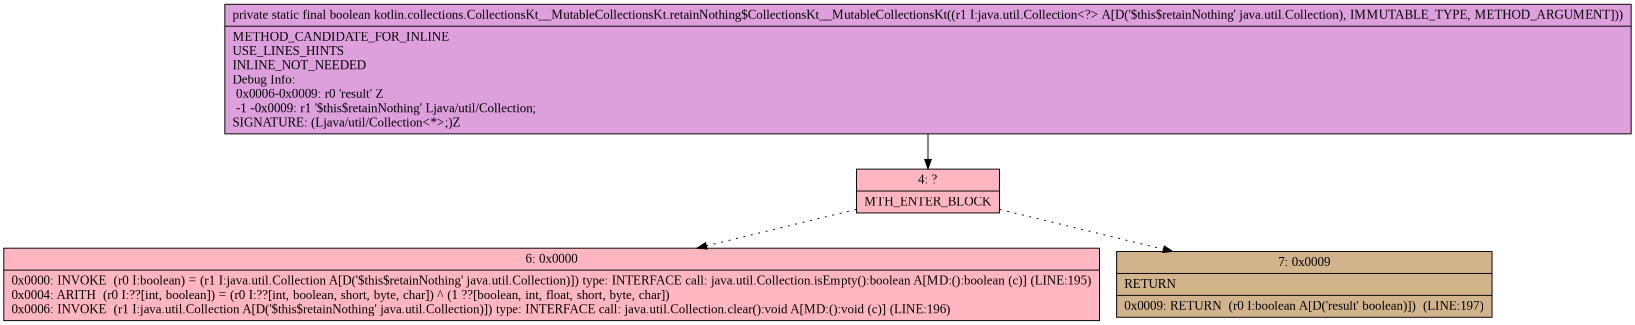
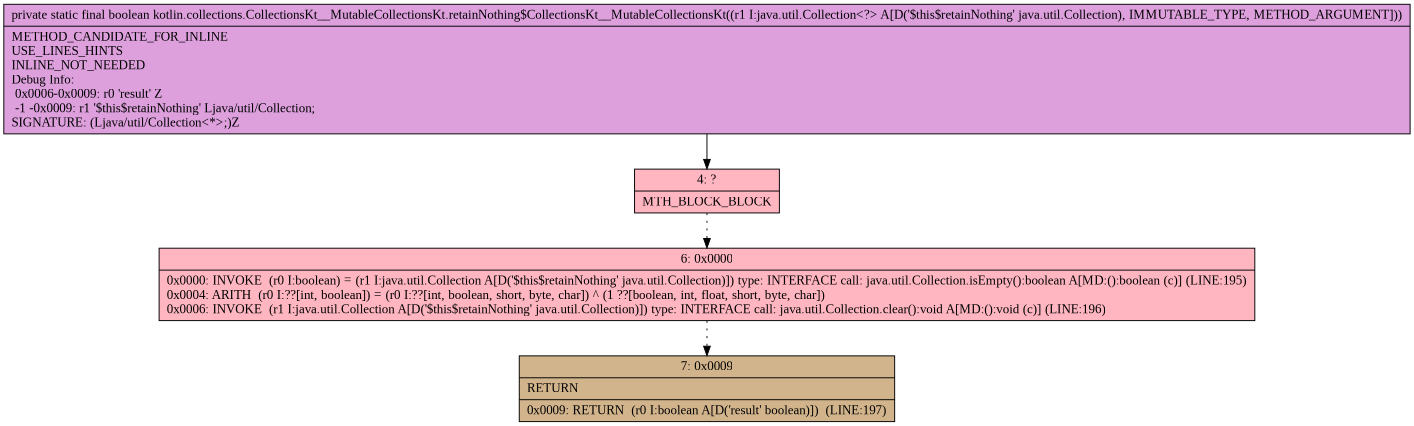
node "4: ?": text "MTH_ENTER_BLOCK" -> "MTH_BLOCK_BLOCK"
edge "4: ?" -> "7: 0x0009": now "6: 0x0000" -> "7: 0x0009"
